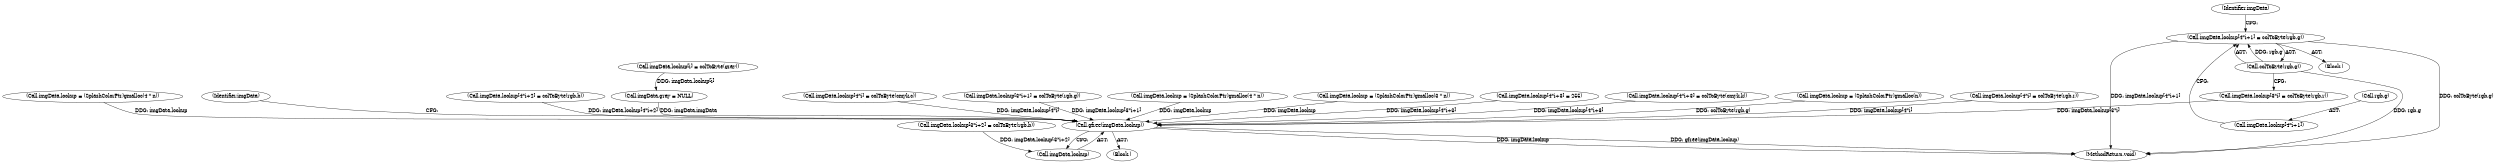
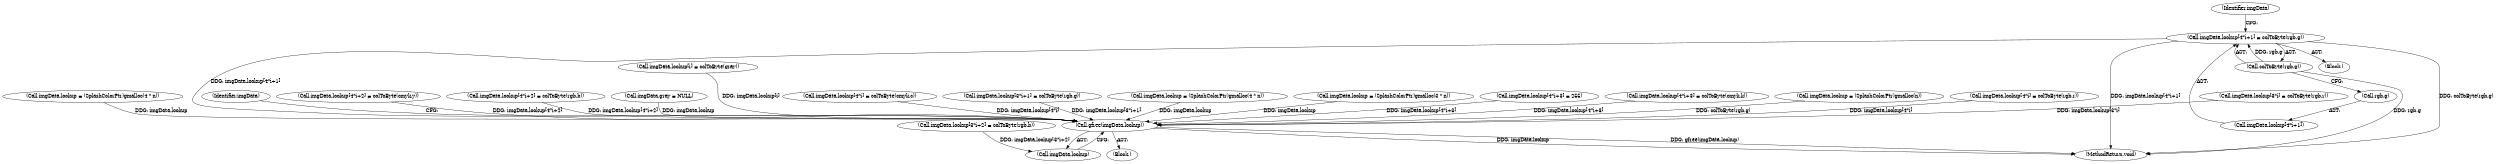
edge "(Call,imgData.lookup[4*i+1] = colToByte(rgb.g))" -> "(Call,gfree(imgData.lookup))": added, label "DDG: imgData.lookup[4*i+1]"
edge "(Call,imgData.lookup[i] = colToByte(gray))" -> "(Call,imgData.gray = NULL)": now "(Call,imgData.lookup[i] = colToByte(gray))" -> "(Call,gfree(imgData.lookup))"
edge "(Call,colToByte(rgb.g))" -> "(Call,imgData.lookup[3*i] = colToByte(rgb.r))": now "(Call,colToByte(rgb.g))" -> "(Call,rgb.g)"
edge "(Call,imgData.lookup[4*i+1])" -> "(Call,imgData.lookup[4*i+1] = colToByte(rgb.g))": label "CFG: " -> "AST: "
node "(Call,imgData.lookup[4*i+2] = colToByte(cmyk.y))": added
edge "(Call,imgData.gray = NULL)" -> "(Call,gfree(imgData.lookup))": label "DDG: imgData.imgData" -> "DDG: imgData.lookup"
edge "(Call,gfree(imgData.lookup))" -> "(Call,imgData.lookup)": label "CFG: " -> "AST: "
edge "(Call,imgData.lookup)" -> "(Call,gfree(imgData.lookup))": label "AST: " -> "CFG: "
